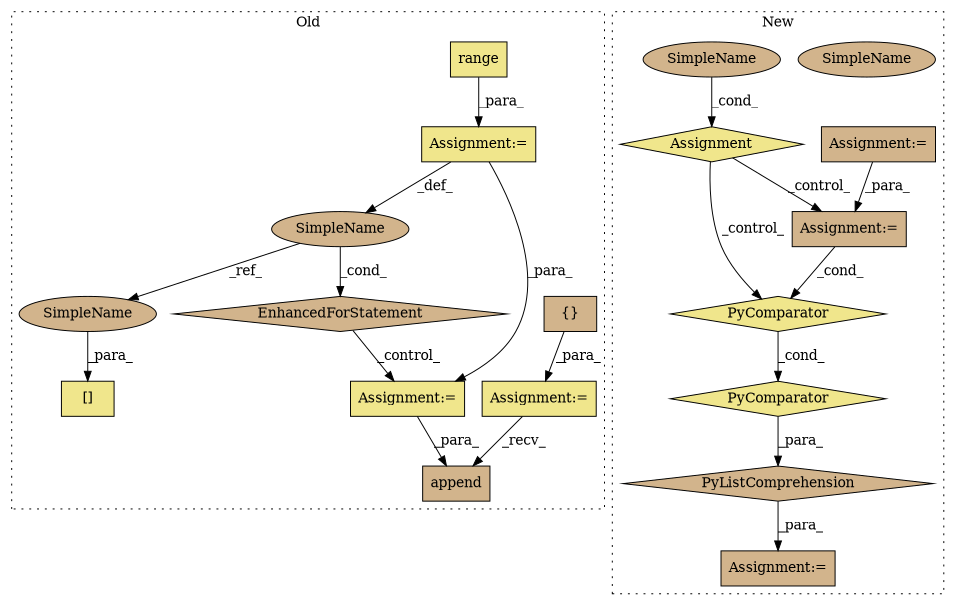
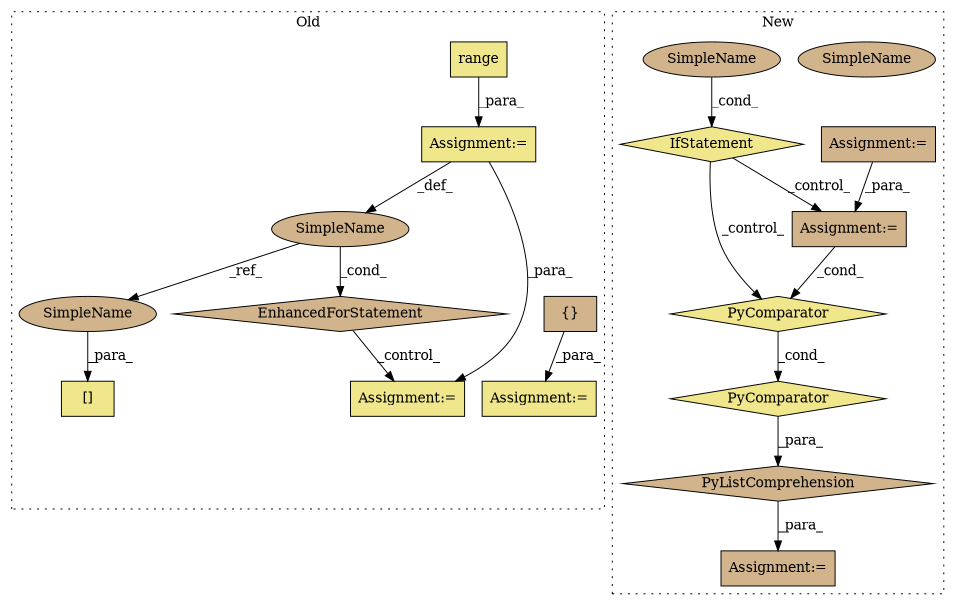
node "Assignment": label "Assignment" -> "IfStatement"
node "append": removed
